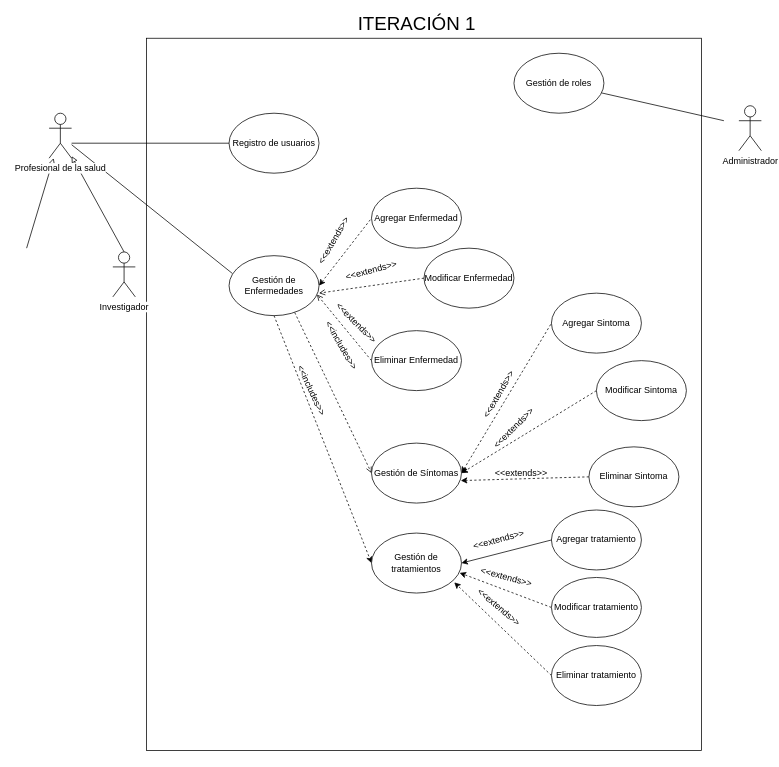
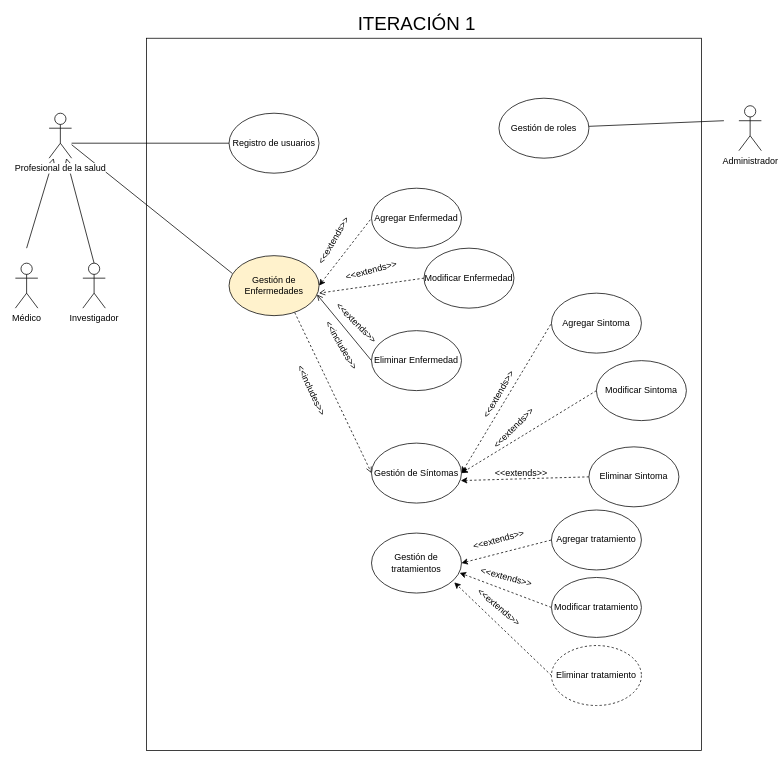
node "Gestión de roles": moved (559, 83) -> (544, 128)
node "Investigador": moved (124, 274) -> (94, 285)
node "Médico": added
node "Gestión de Enfermedades": fillcolor #ffffff -> #fff2cc
edge "Eliminar Enfermedad" -> "Gestión de Enfermedades": style dashed -> solid
edge "Gestión de Enfermedades" -> "Gestión de tratamientos": removed
edge "Agregar tratamiento" -> "Gestión de tratamientos": style solid -> dashed
node "Eliminar tratamiento": style solid -> dashed
